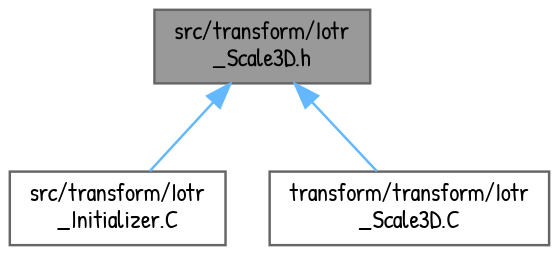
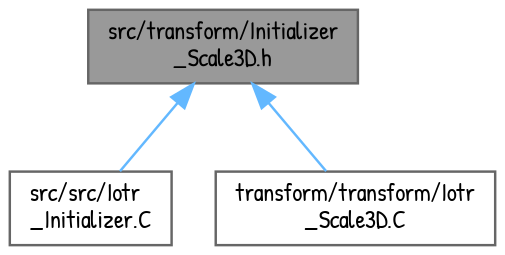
node "src/transform/Iotr _Scale3D.h": label "src/transform/Iotr _Scale3D.h" -> "src/transform/Initializer _Scale3D.h"
node "src/transform/Iotr _Initializer.C": label "src/transform/Iotr _Initializer.C" -> "src/src/Iotr _Initializer.C"
